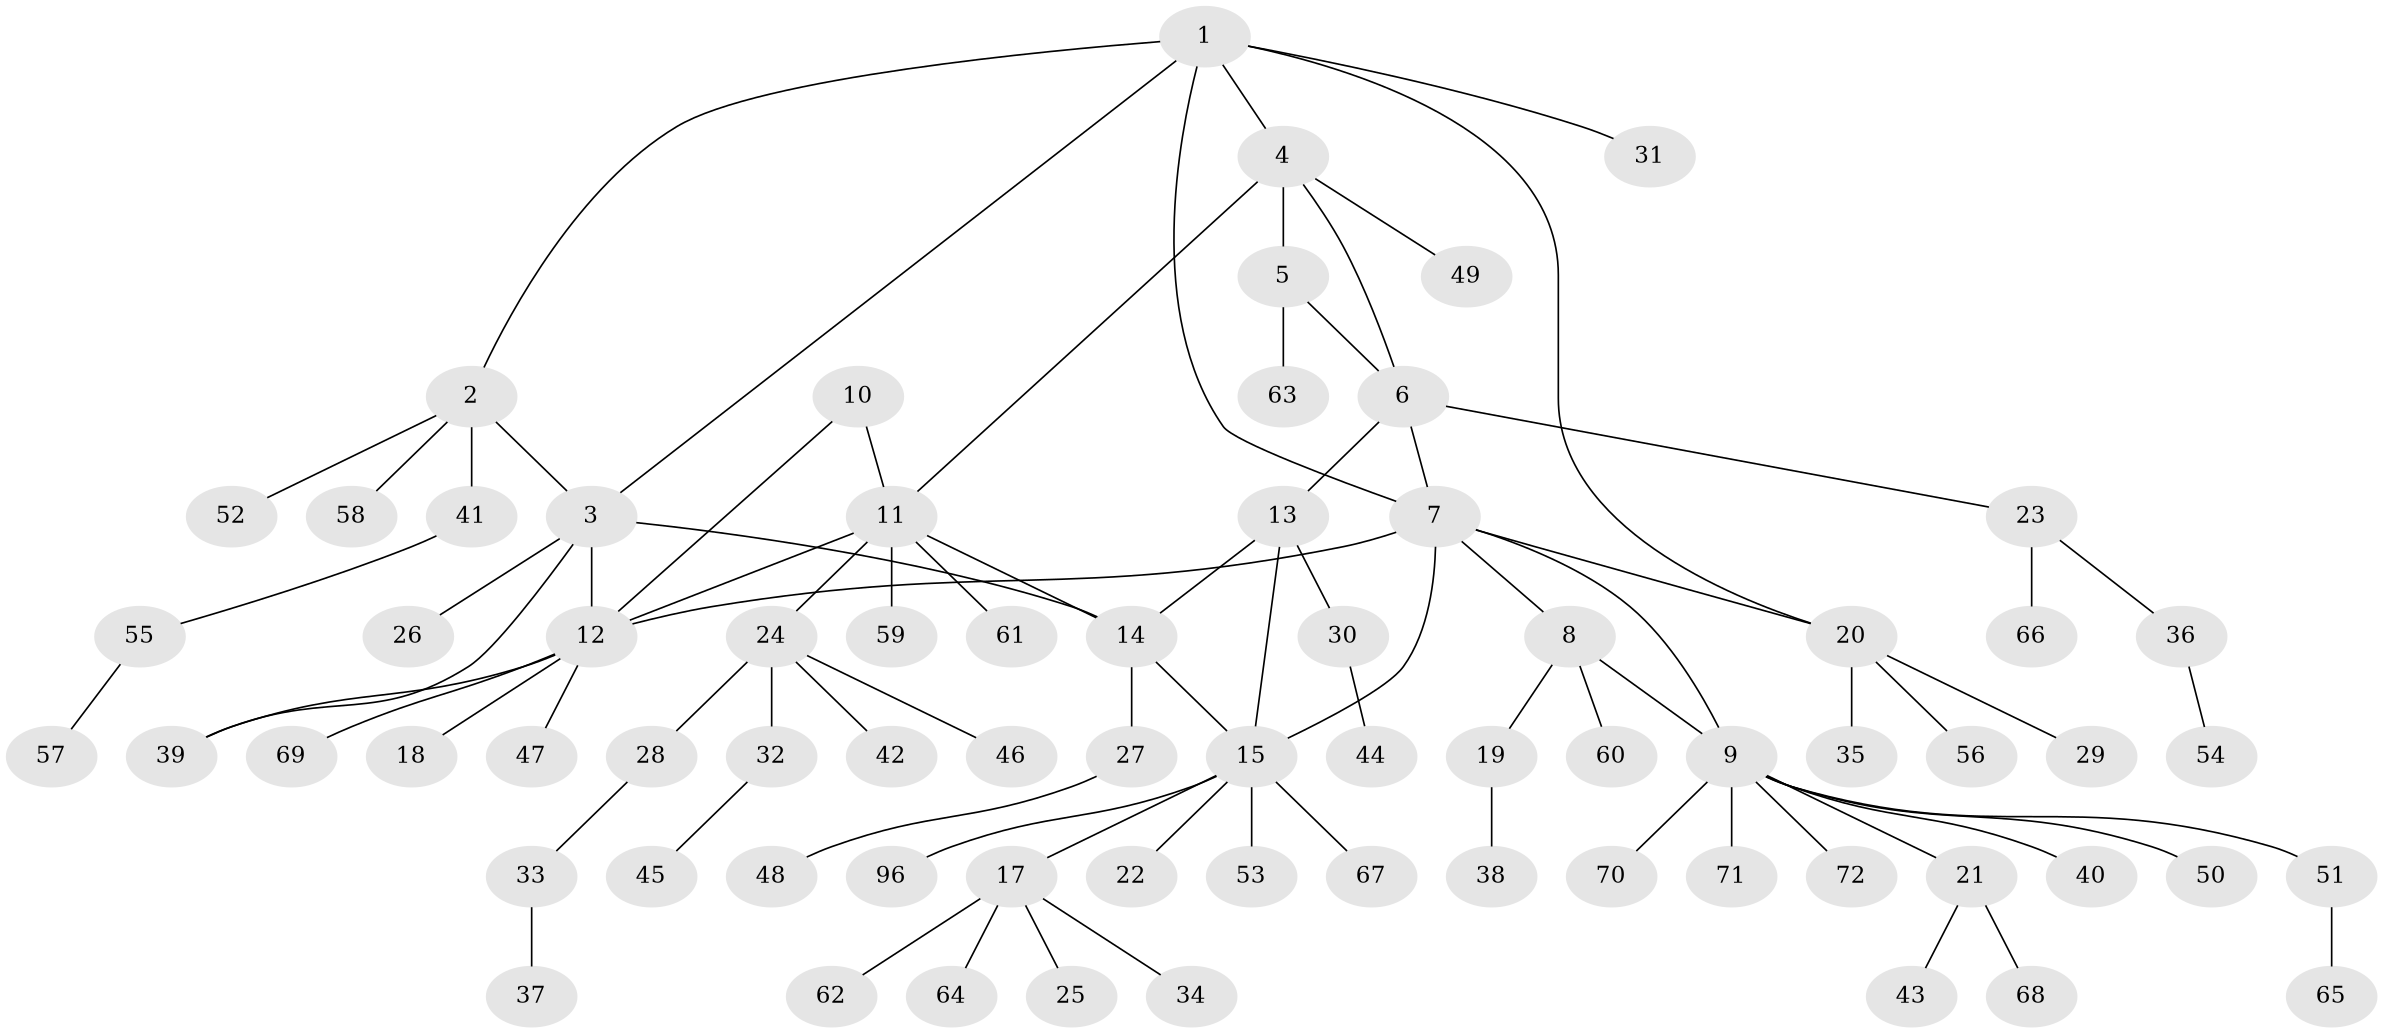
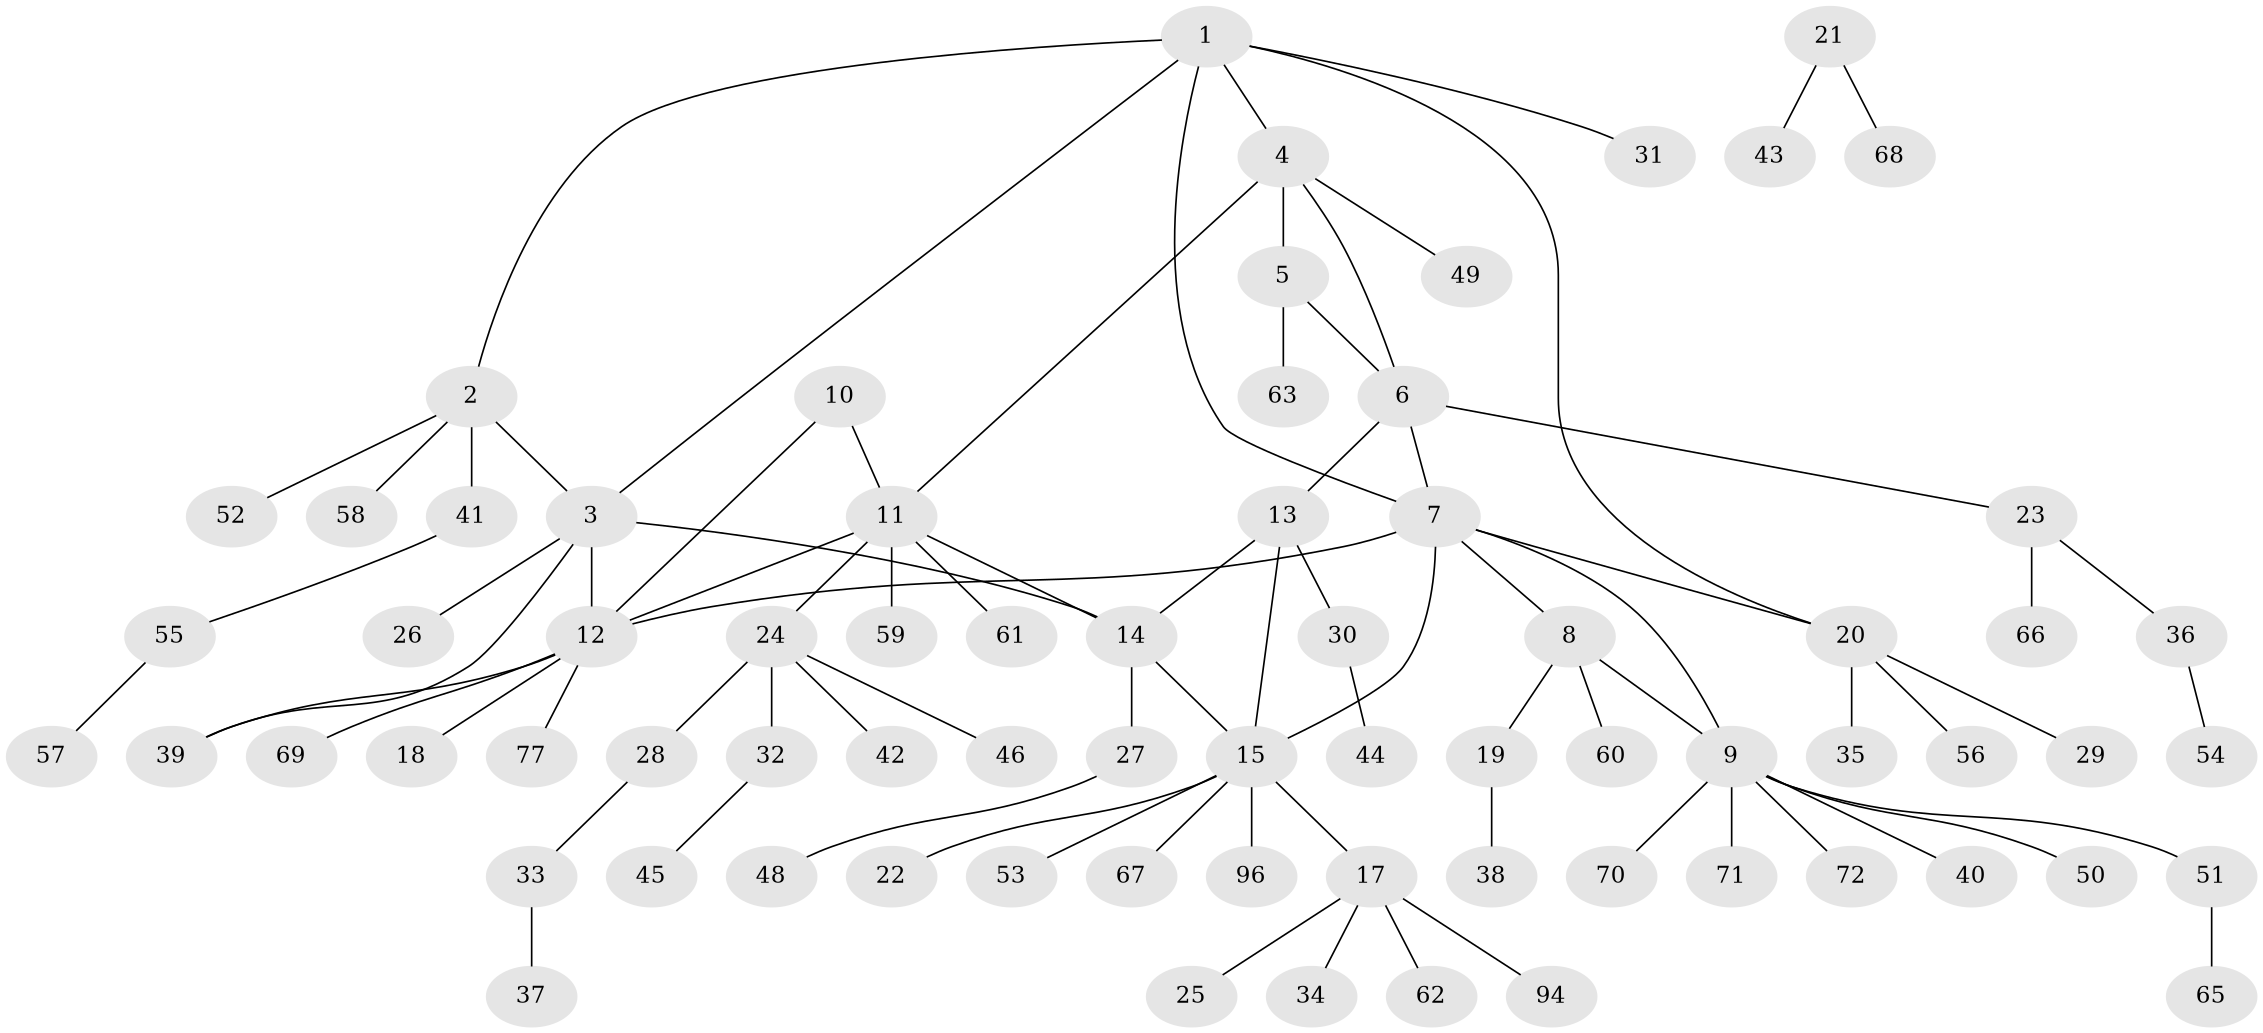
node "47": label "47" -> "77"
edge "9" -- "21": removed
node "64": label "64" -> "94"
